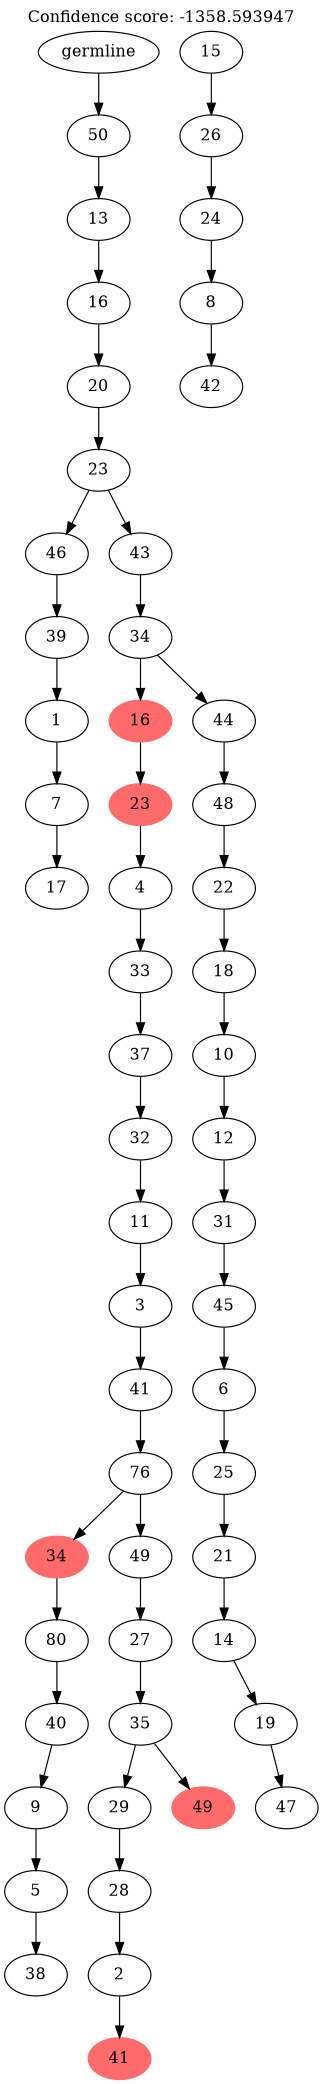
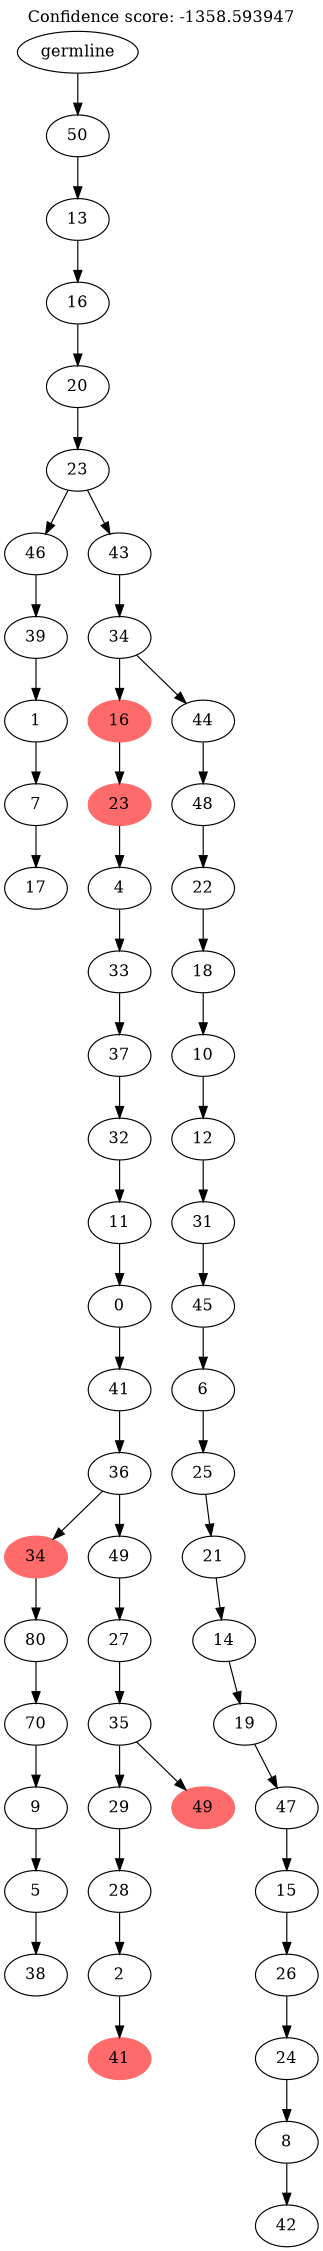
node "3": label "3" -> "0"
node "76": label "76" -> "36"
node "40": label "40" -> "70"
edge "47" -> "15": added
